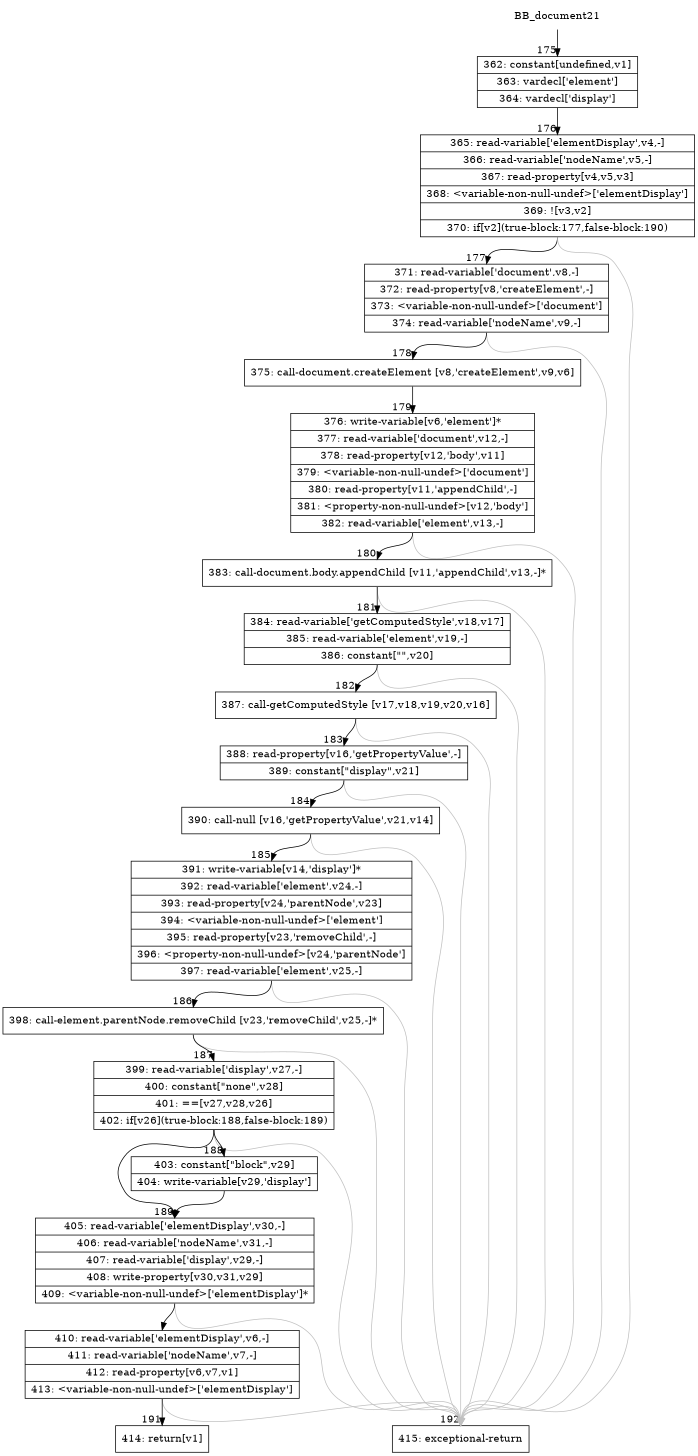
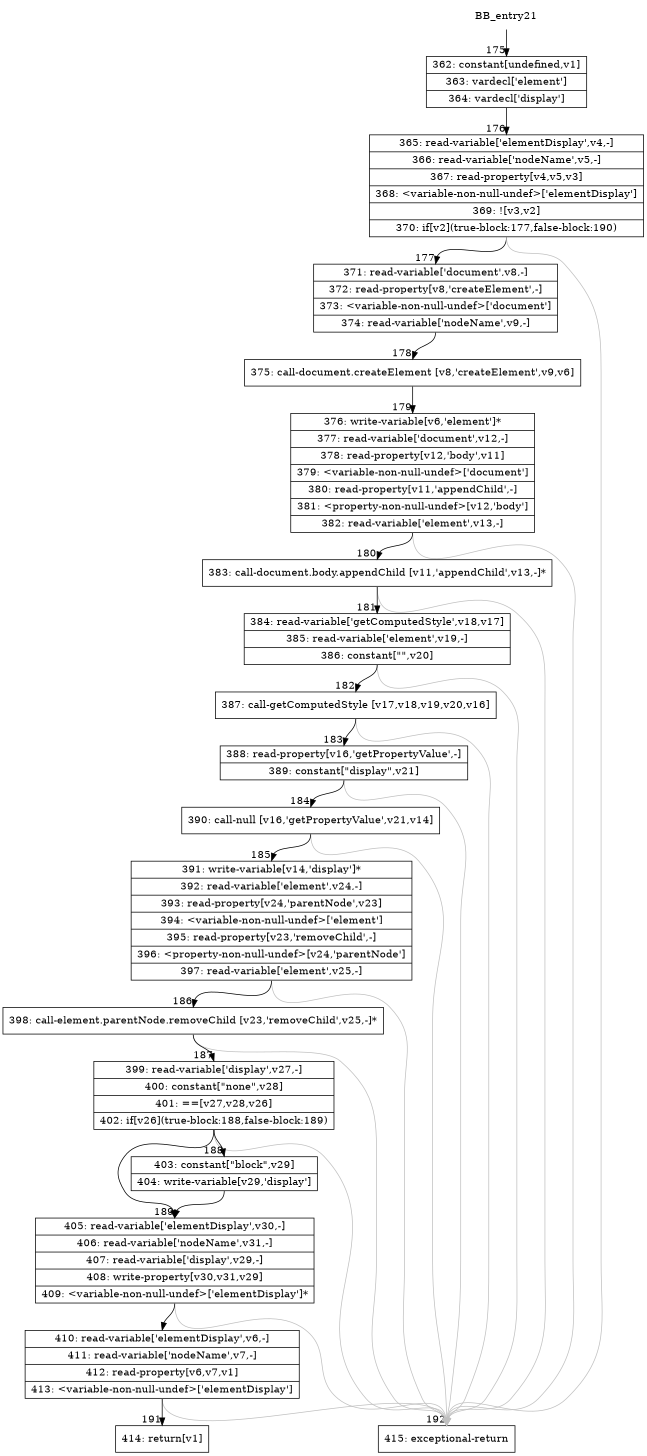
node "BB_document21": label "BB_document21" -> "BB_entry21"
edge "371: read-variable['document',v8,-]" -> "415: exceptional-return": removed
